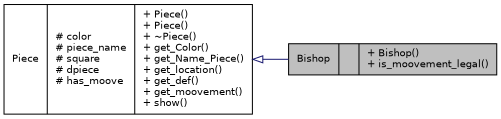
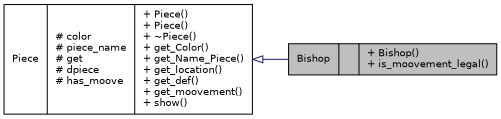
node "Piece": text "# square" -> "# get"
